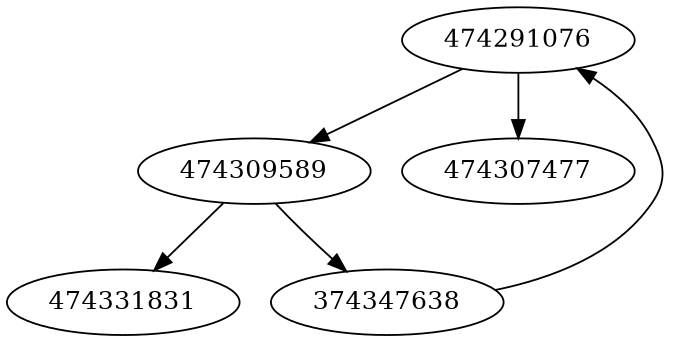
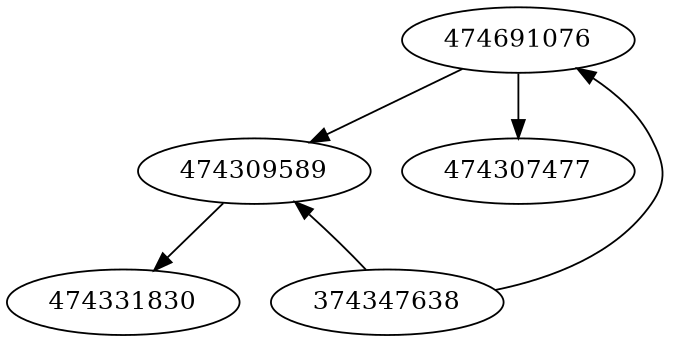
node "474291076": label "474291076" -> "474691076"
edge "474309589" -> "374347638": reversed
node "474331831": label "474331831" -> "474331830"
